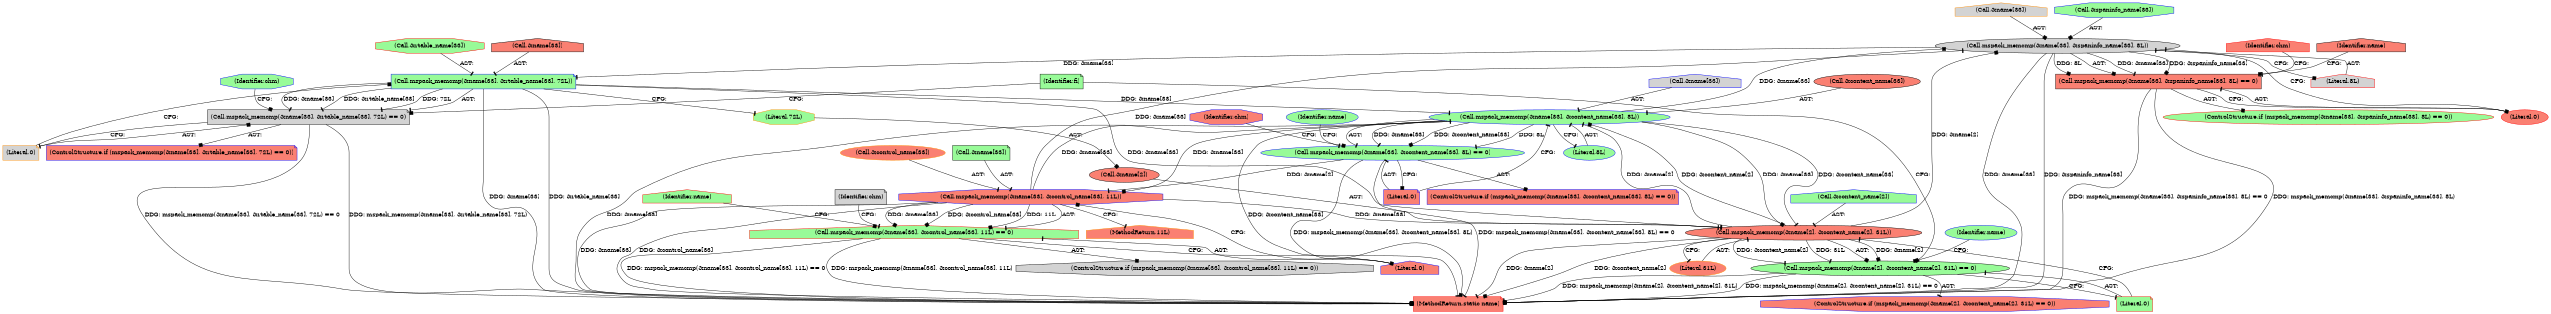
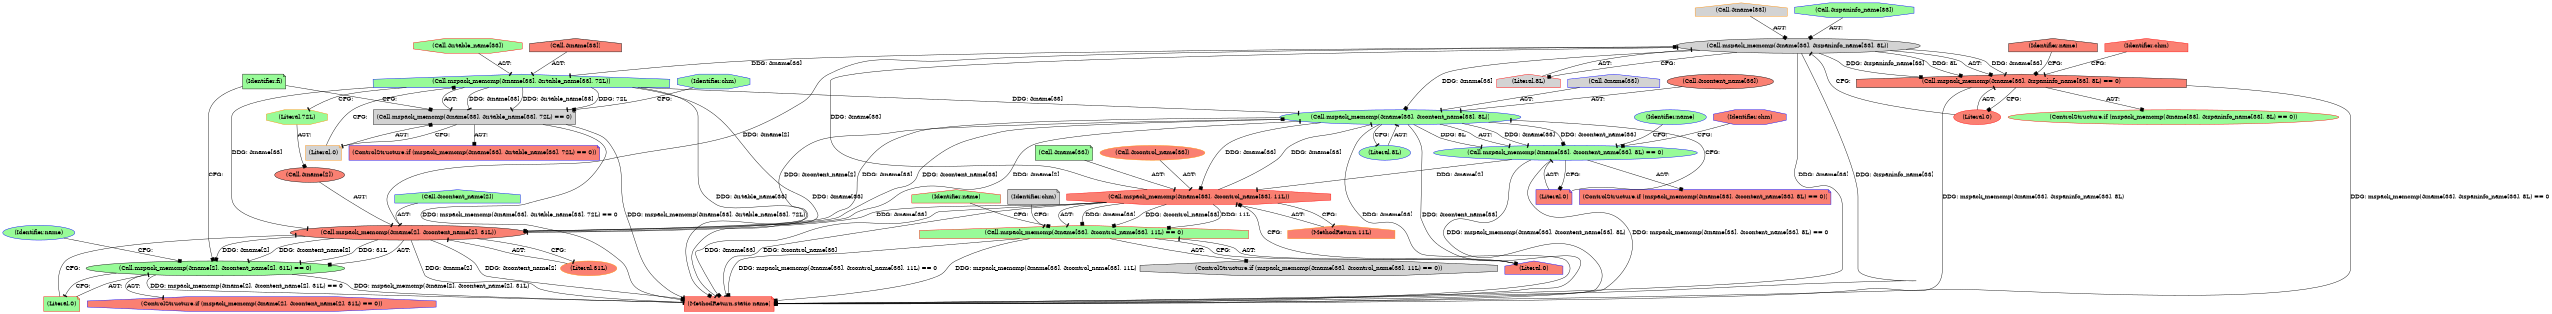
edge "(Call,mspack_memcmp(&name[33], &content_name[33], 8L))" -> "(Call,mspack_memcmp(&name[33], &spaninfo_name[33], 8L))": reversed
node "(Call,mspack_memcmp(&name[33], &rtable_name[33], 72L))": shape note -> house
node "(Call,mspack_memcmp(&name[33], &spaninfo_name[33], 8L) == 0)": shape note -> house
node "(Call,mspack_memcmp(&name[33], &control_name[33], 11L))": color blue -> red
edge "(MethodReturn,11L)" -> "(Call,mspack_memcmp(&name[33], &control_name[33], 11L))": added, label "AST:"
